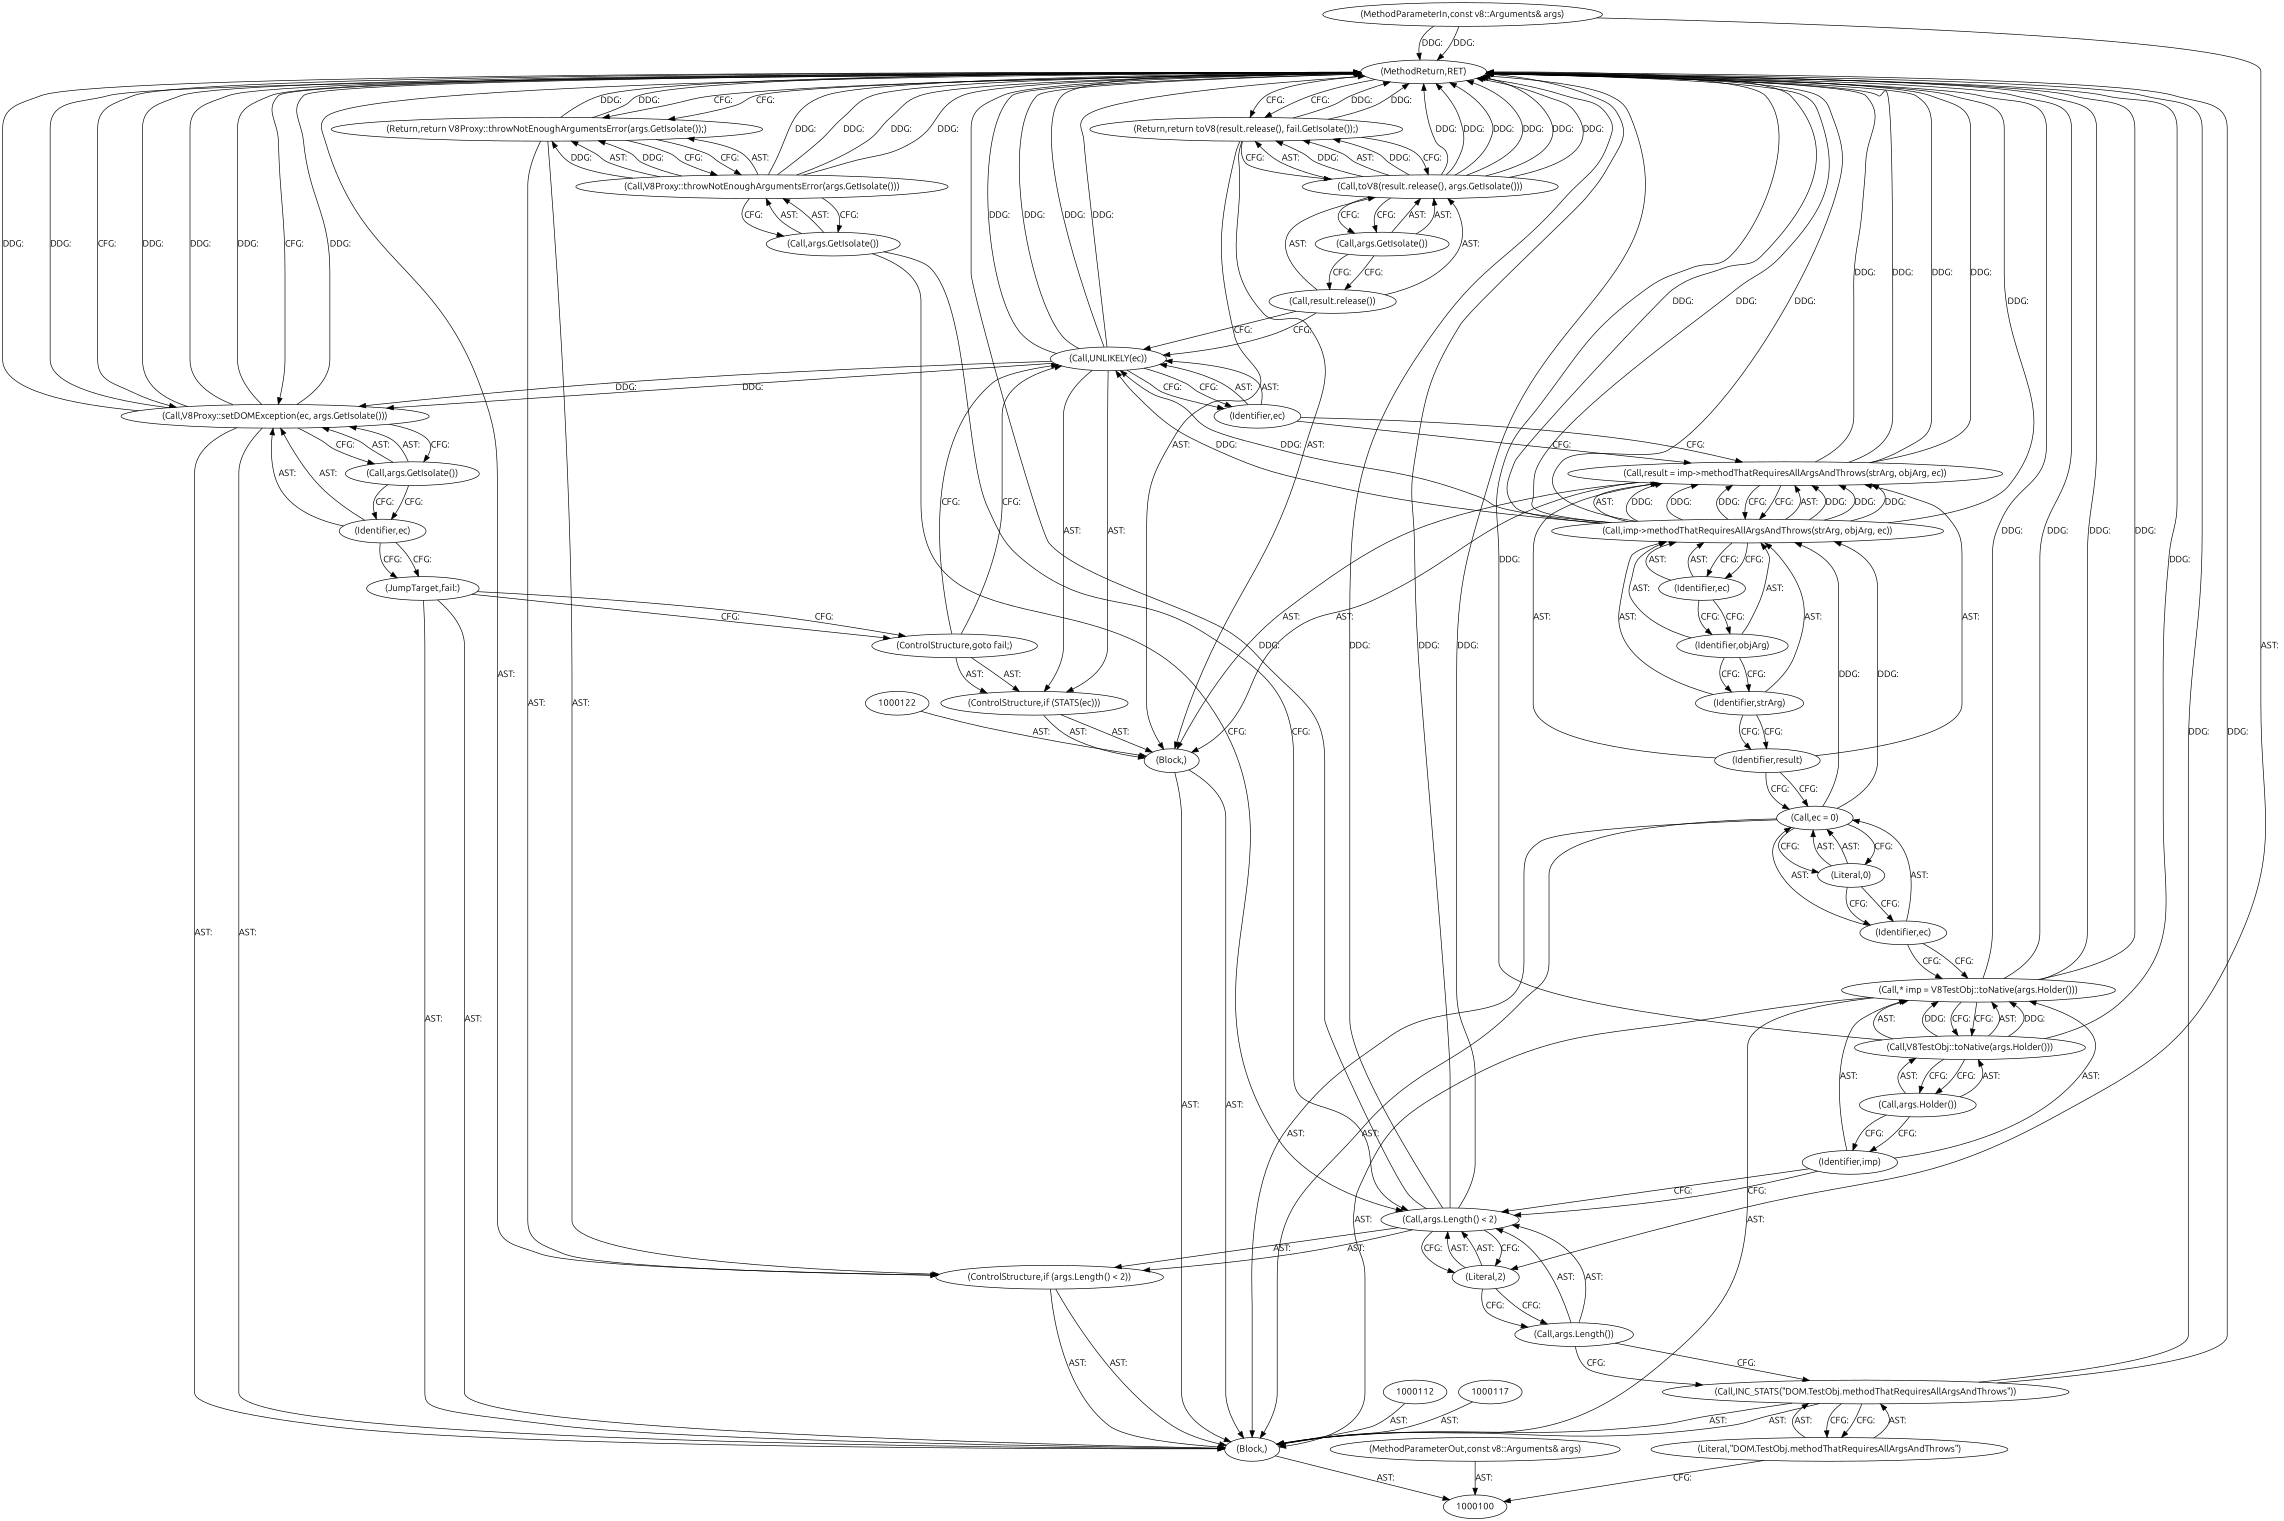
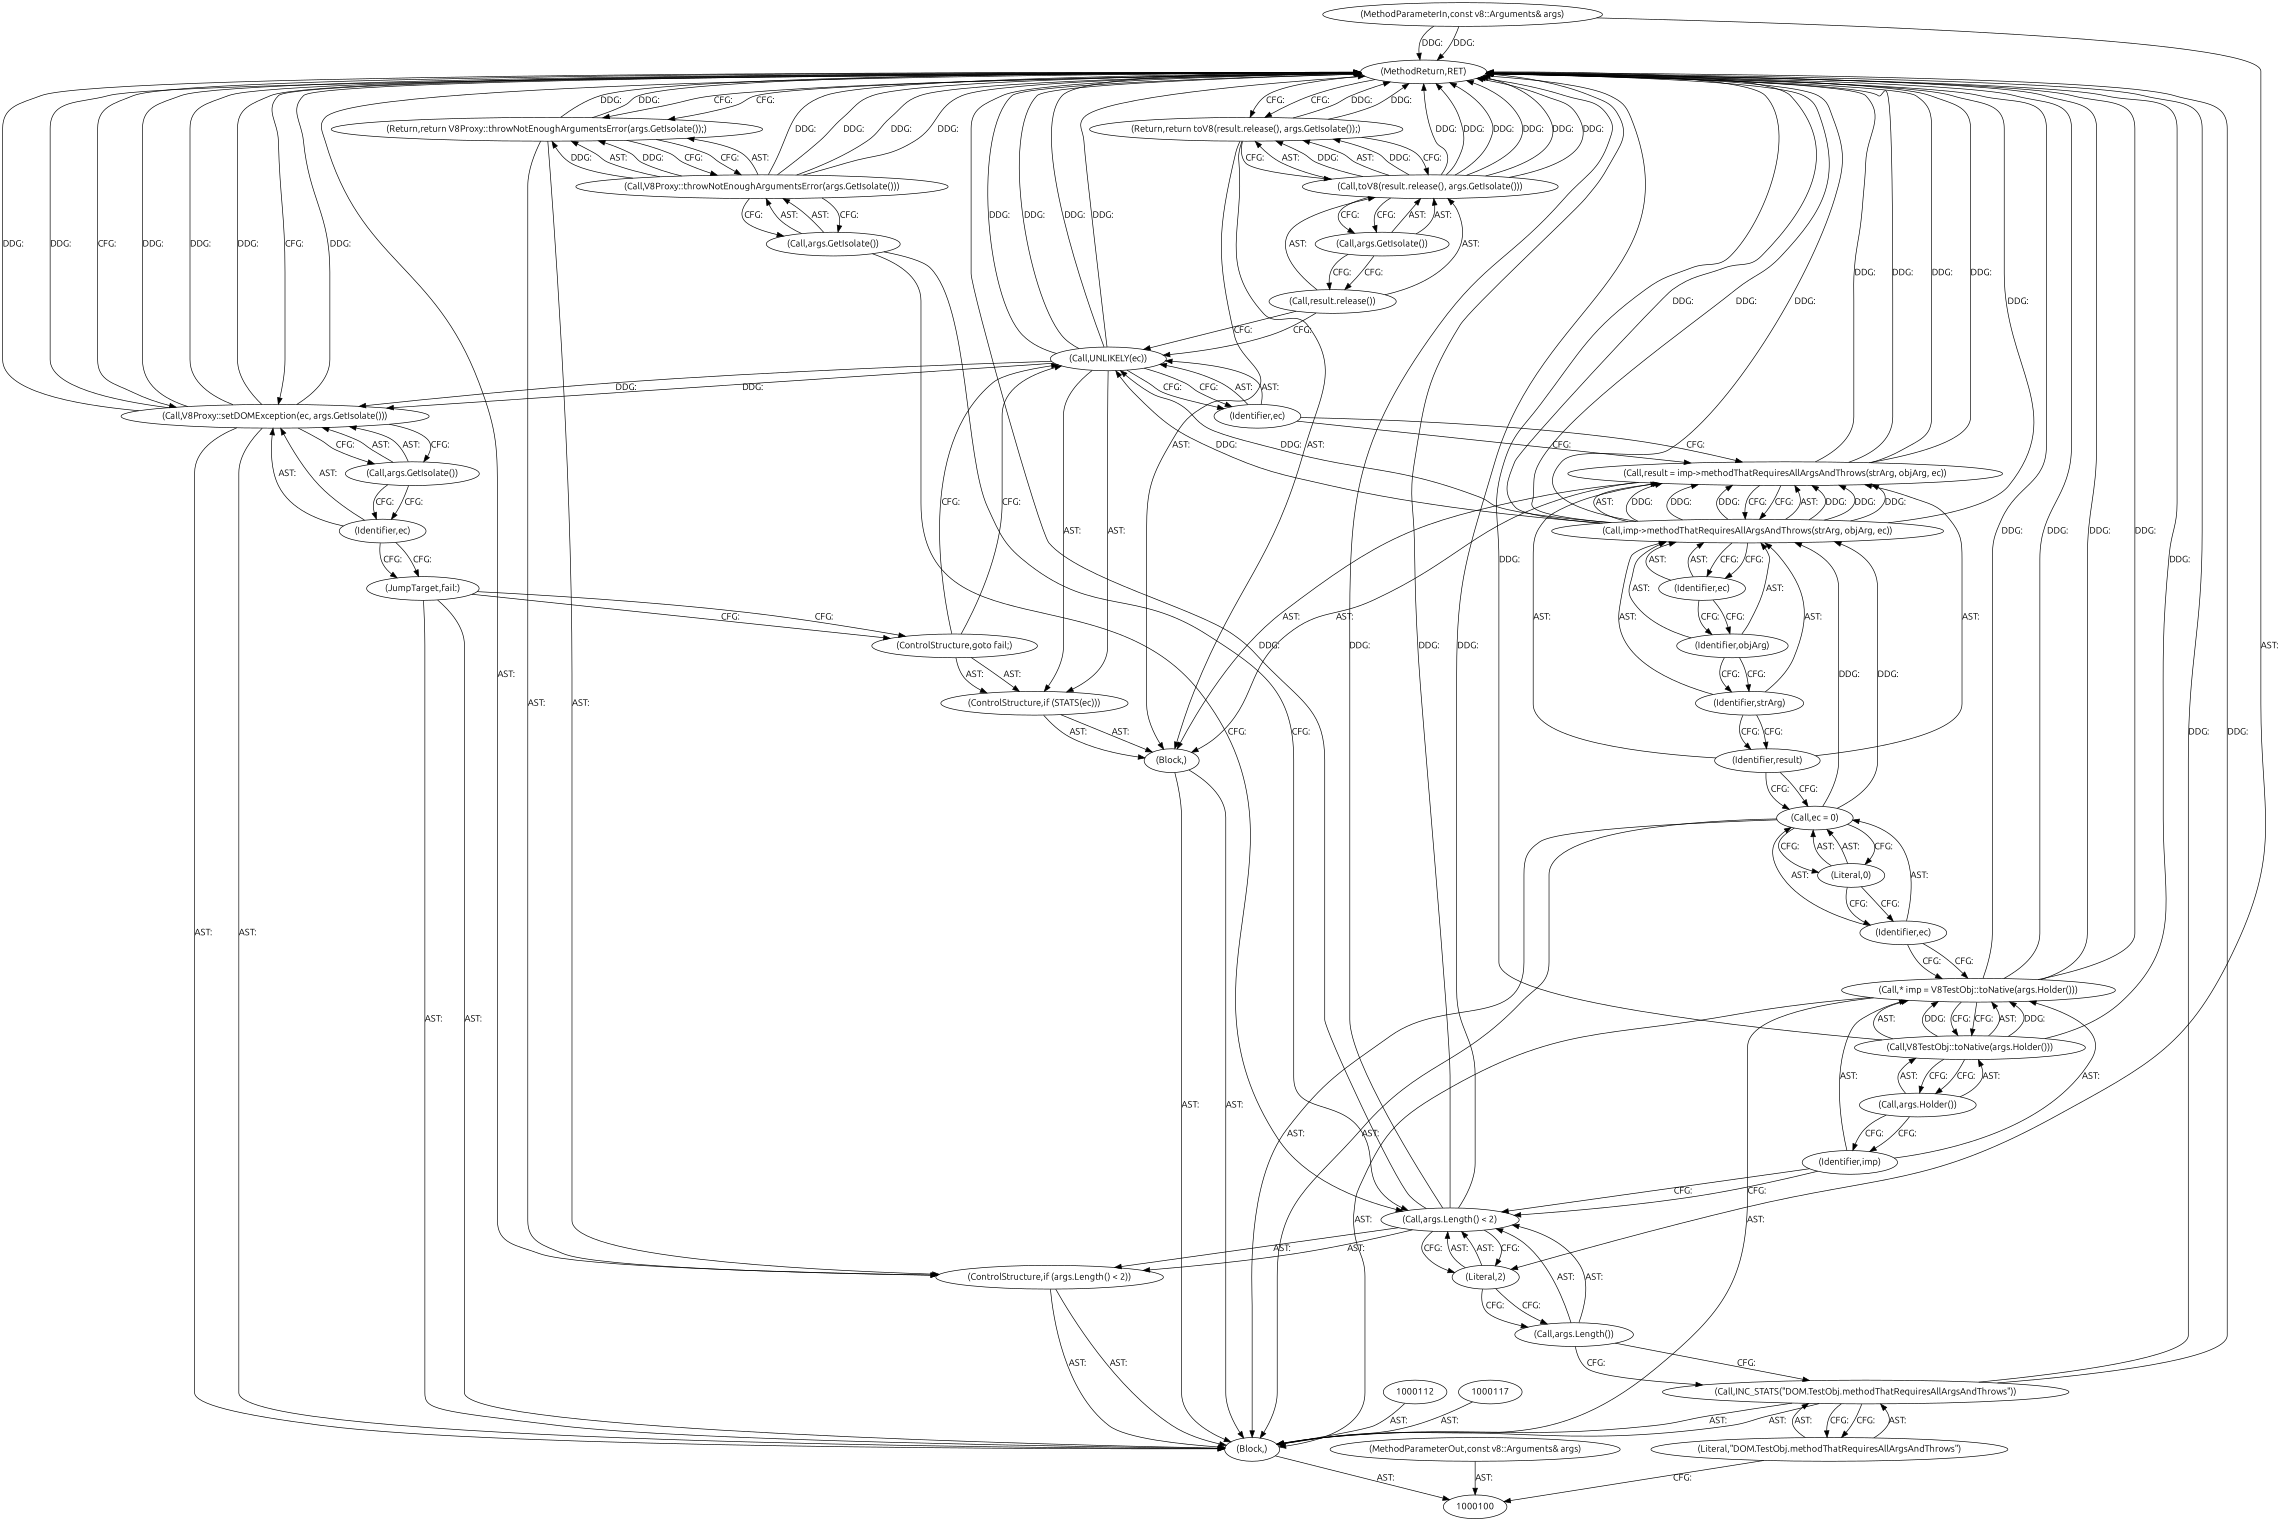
node "(Return,return toV8(result.release(), fail.GetIsolate());)": label "(Return,return toV8(result.release(), fail.GetIsolate());)" -> "(Return,return toV8(result.release(), args.GetIsolate());)"
node "1000122": removed
